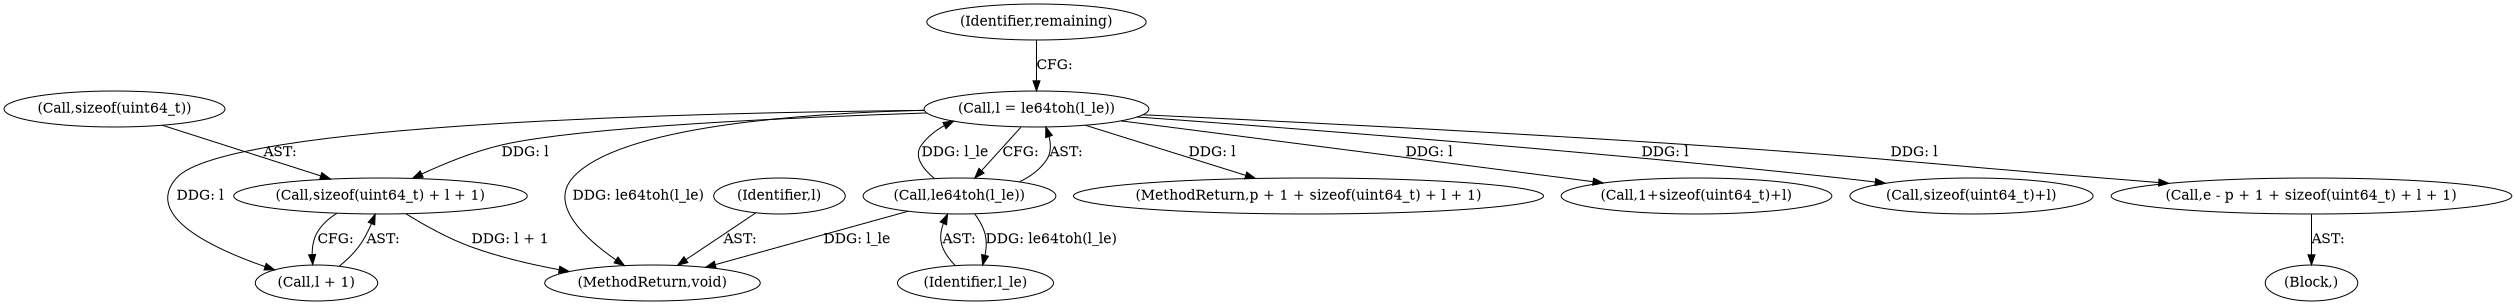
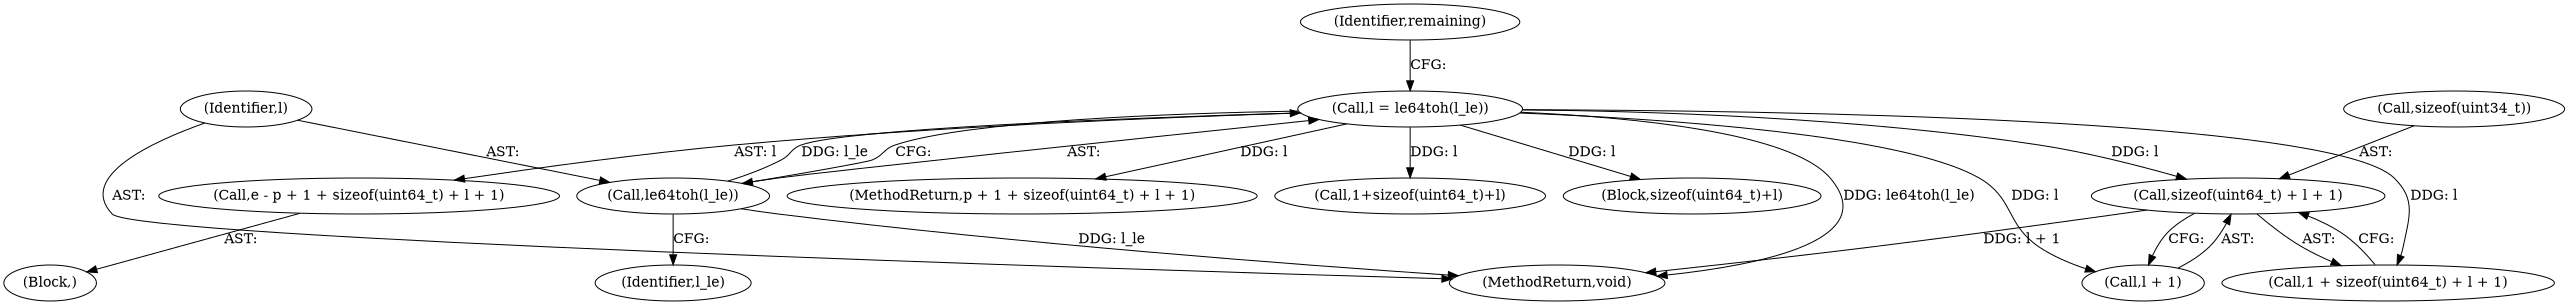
node "(Call,sizeof(uint64_t))": label "(Call,sizeof(uint64_t))" -> "(Call,sizeof(uint34_t))"
edge "(Call,l = le64toh(l_le))" -> "(Call,e - p + 1 + sizeof(uint64_t) + l + 1)": label "DDG: l" -> "AST: l"
node "(Call,sizeof(uint64_t)+l)": label "(Call,sizeof(uint64_t)+l)" -> "(Block,sizeof(uint64_t)+l)"
edge "(Call,le64toh(l_le))" -> "(Identifier,l_le)": label "DDG: le64toh(l_le)" -> "CFG: "
edge "(Identifier,l_le)" -> "(Call,le64toh(l_le))": now "(Identifier,l)" -> "(Call,le64toh(l_le))"
node "(Call,1 + sizeof(uint64_t) + l + 1)": added
